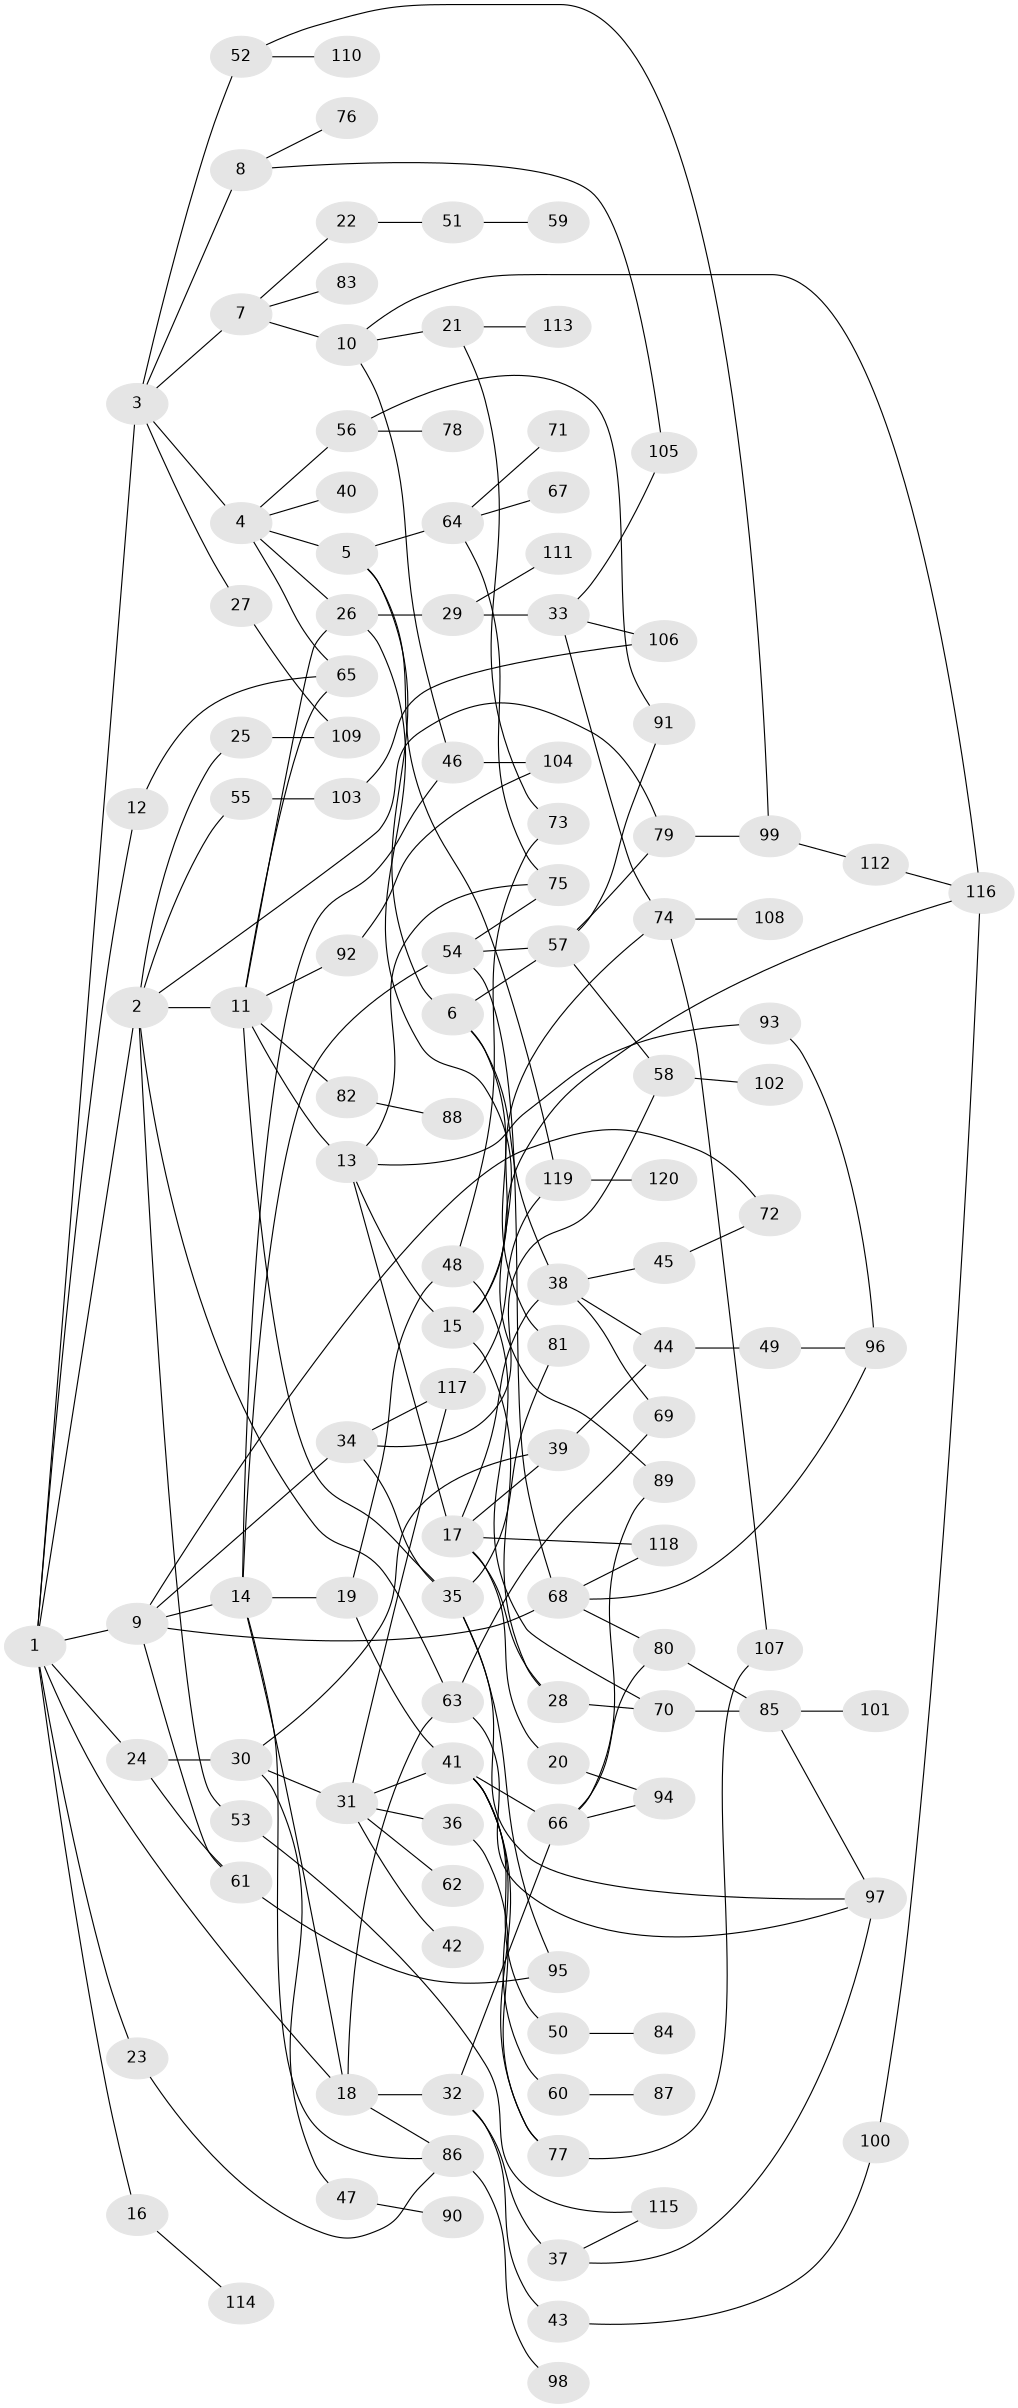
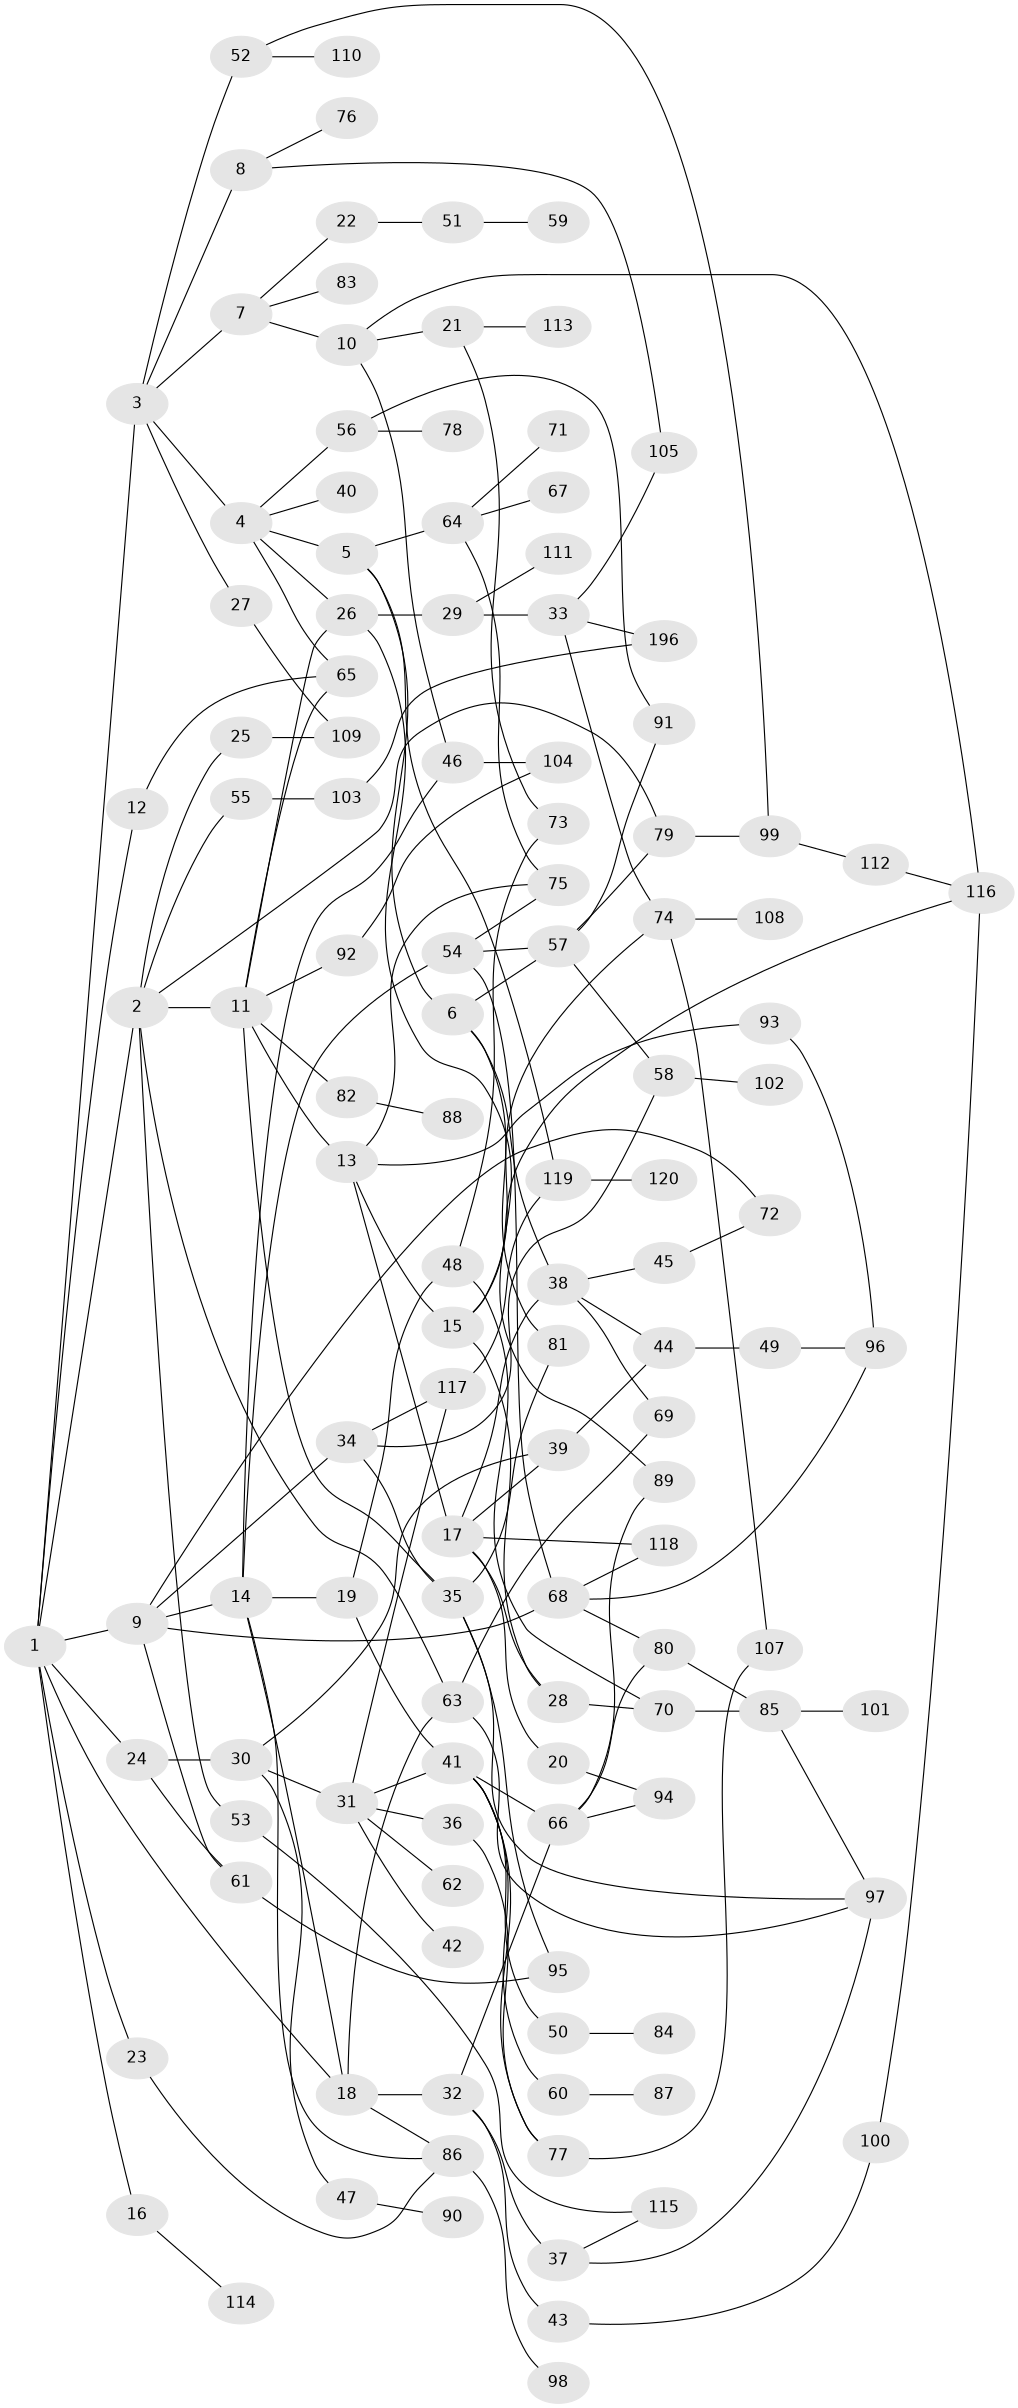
node "106": label "106" -> "196"
